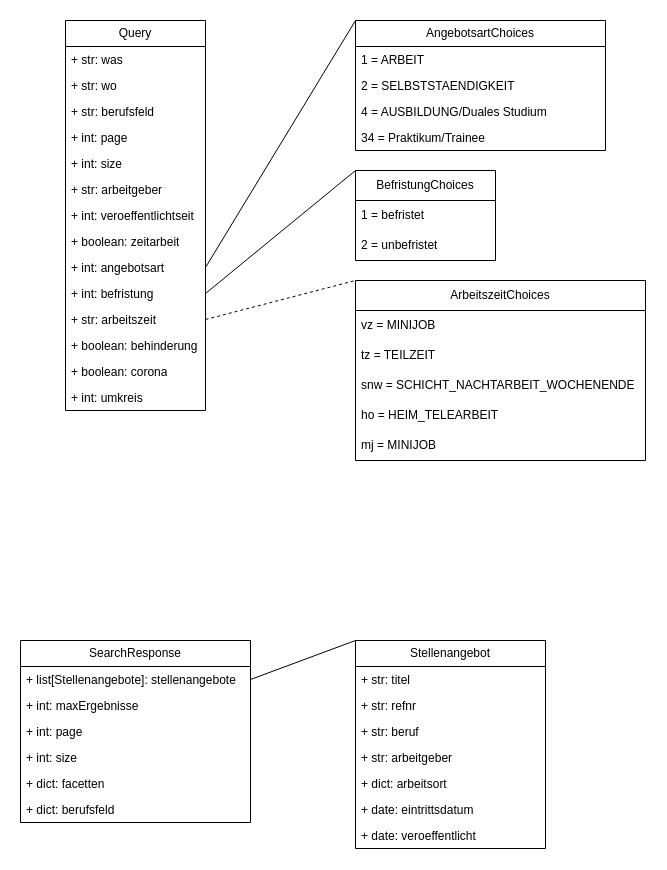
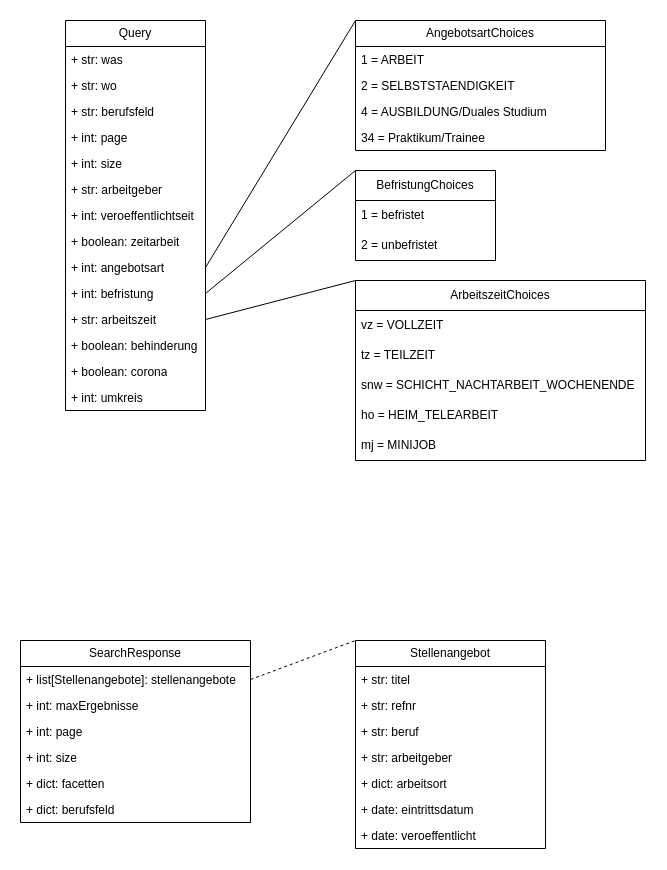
edge "+ str: arbeitszeit" -- "ArbeitszeitChoices": style dashed -> solid
node "vz = MINIJOB": label "vz = MINIJOB" -> "vz = VOLLZEIT"
edge "+ list[Stellenangebote]: stellenangebote" -- "Stellenangebot": style solid -> dashed
